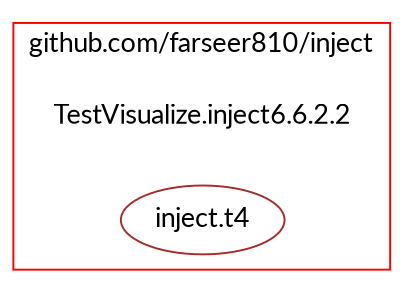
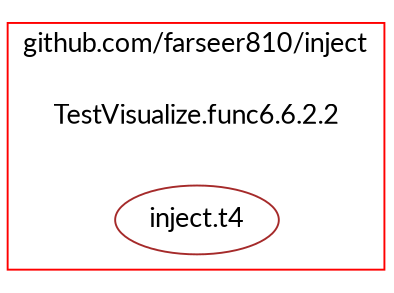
node "TestVisualize.inject6.6.2.2": label "TestVisualize.inject6.6.2.2" -> "TestVisualize.func6.6.2.2"
